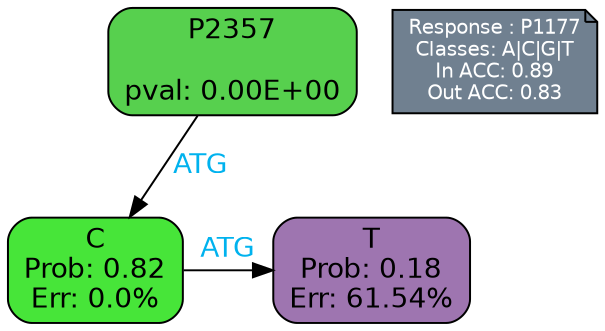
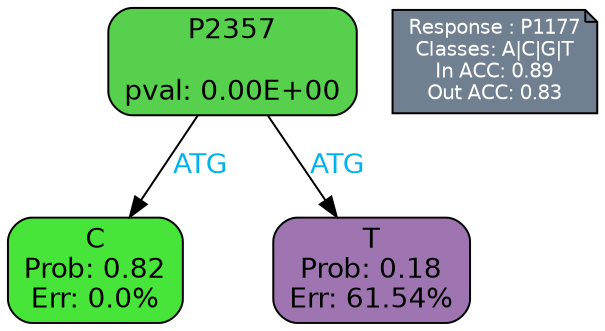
edge "C Prob: 0.82 Err: 0.0%" -> "T Prob: 0.18 Err: 61.54%": now "P2357 pval: 0.00E+00" -> "T Prob: 0.18 Err: 61.54%"
